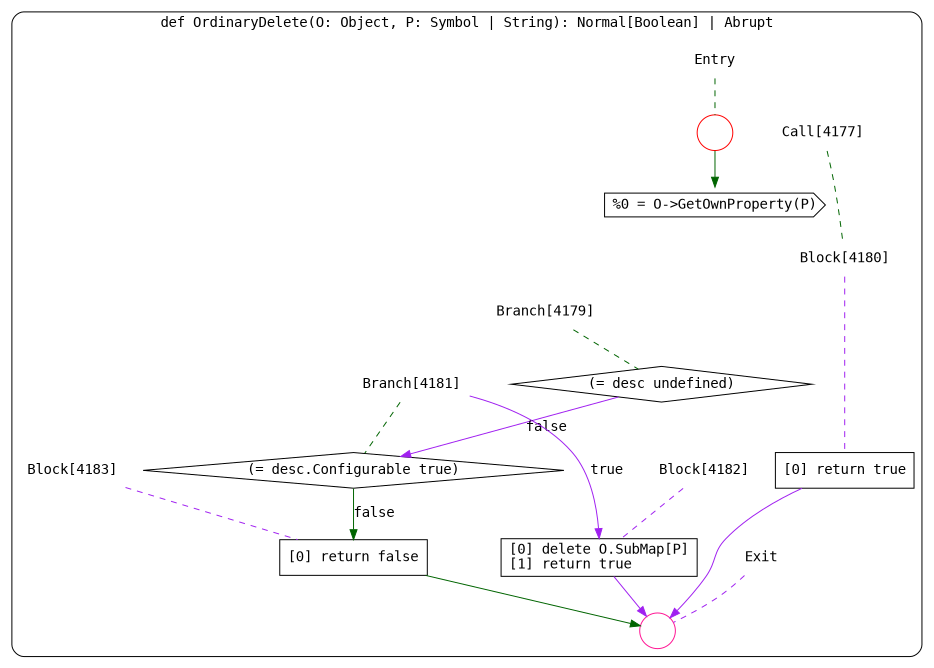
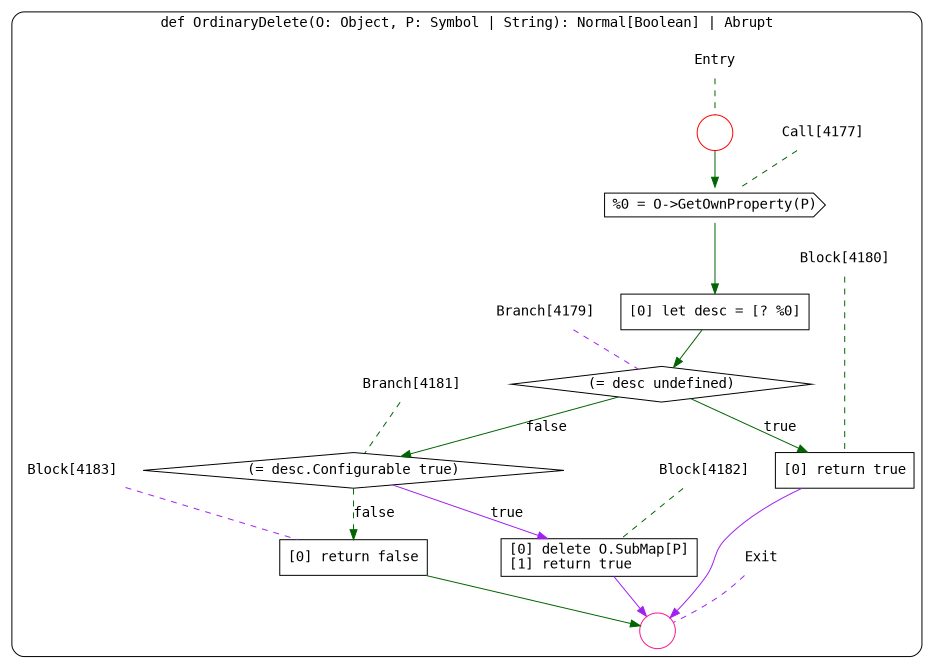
edge "Call[4177]" -- "Block[4180]": now "Call[4177]" -- "%0 = O->GetOwnProperty(P)"
node "[0] let desc = [? %0]": added
edge "Branch[4179]" -- "(= desc undefined)": color darkgreen -> purple
edge "Block[4180]" -- "[0] return true": color purple -> darkgreen
edge "(= desc undefined)" -> "[0] return true": added, label "true"
edge "(= desc undefined)" -> "(= desc.Configurable true)": color purple -> darkgreen
edge "Branch[4181]" -> "[0] delete O.SubMap[P]": now "(= desc.Configurable true)" -> "[0] delete O.SubMap[P]"
edge "(= desc.Configurable true)" -> "[0] return false": style solid -> dashed
edge "Block[4182]" -- "[0] delete O.SubMap[P]": color purple -> darkgreen
